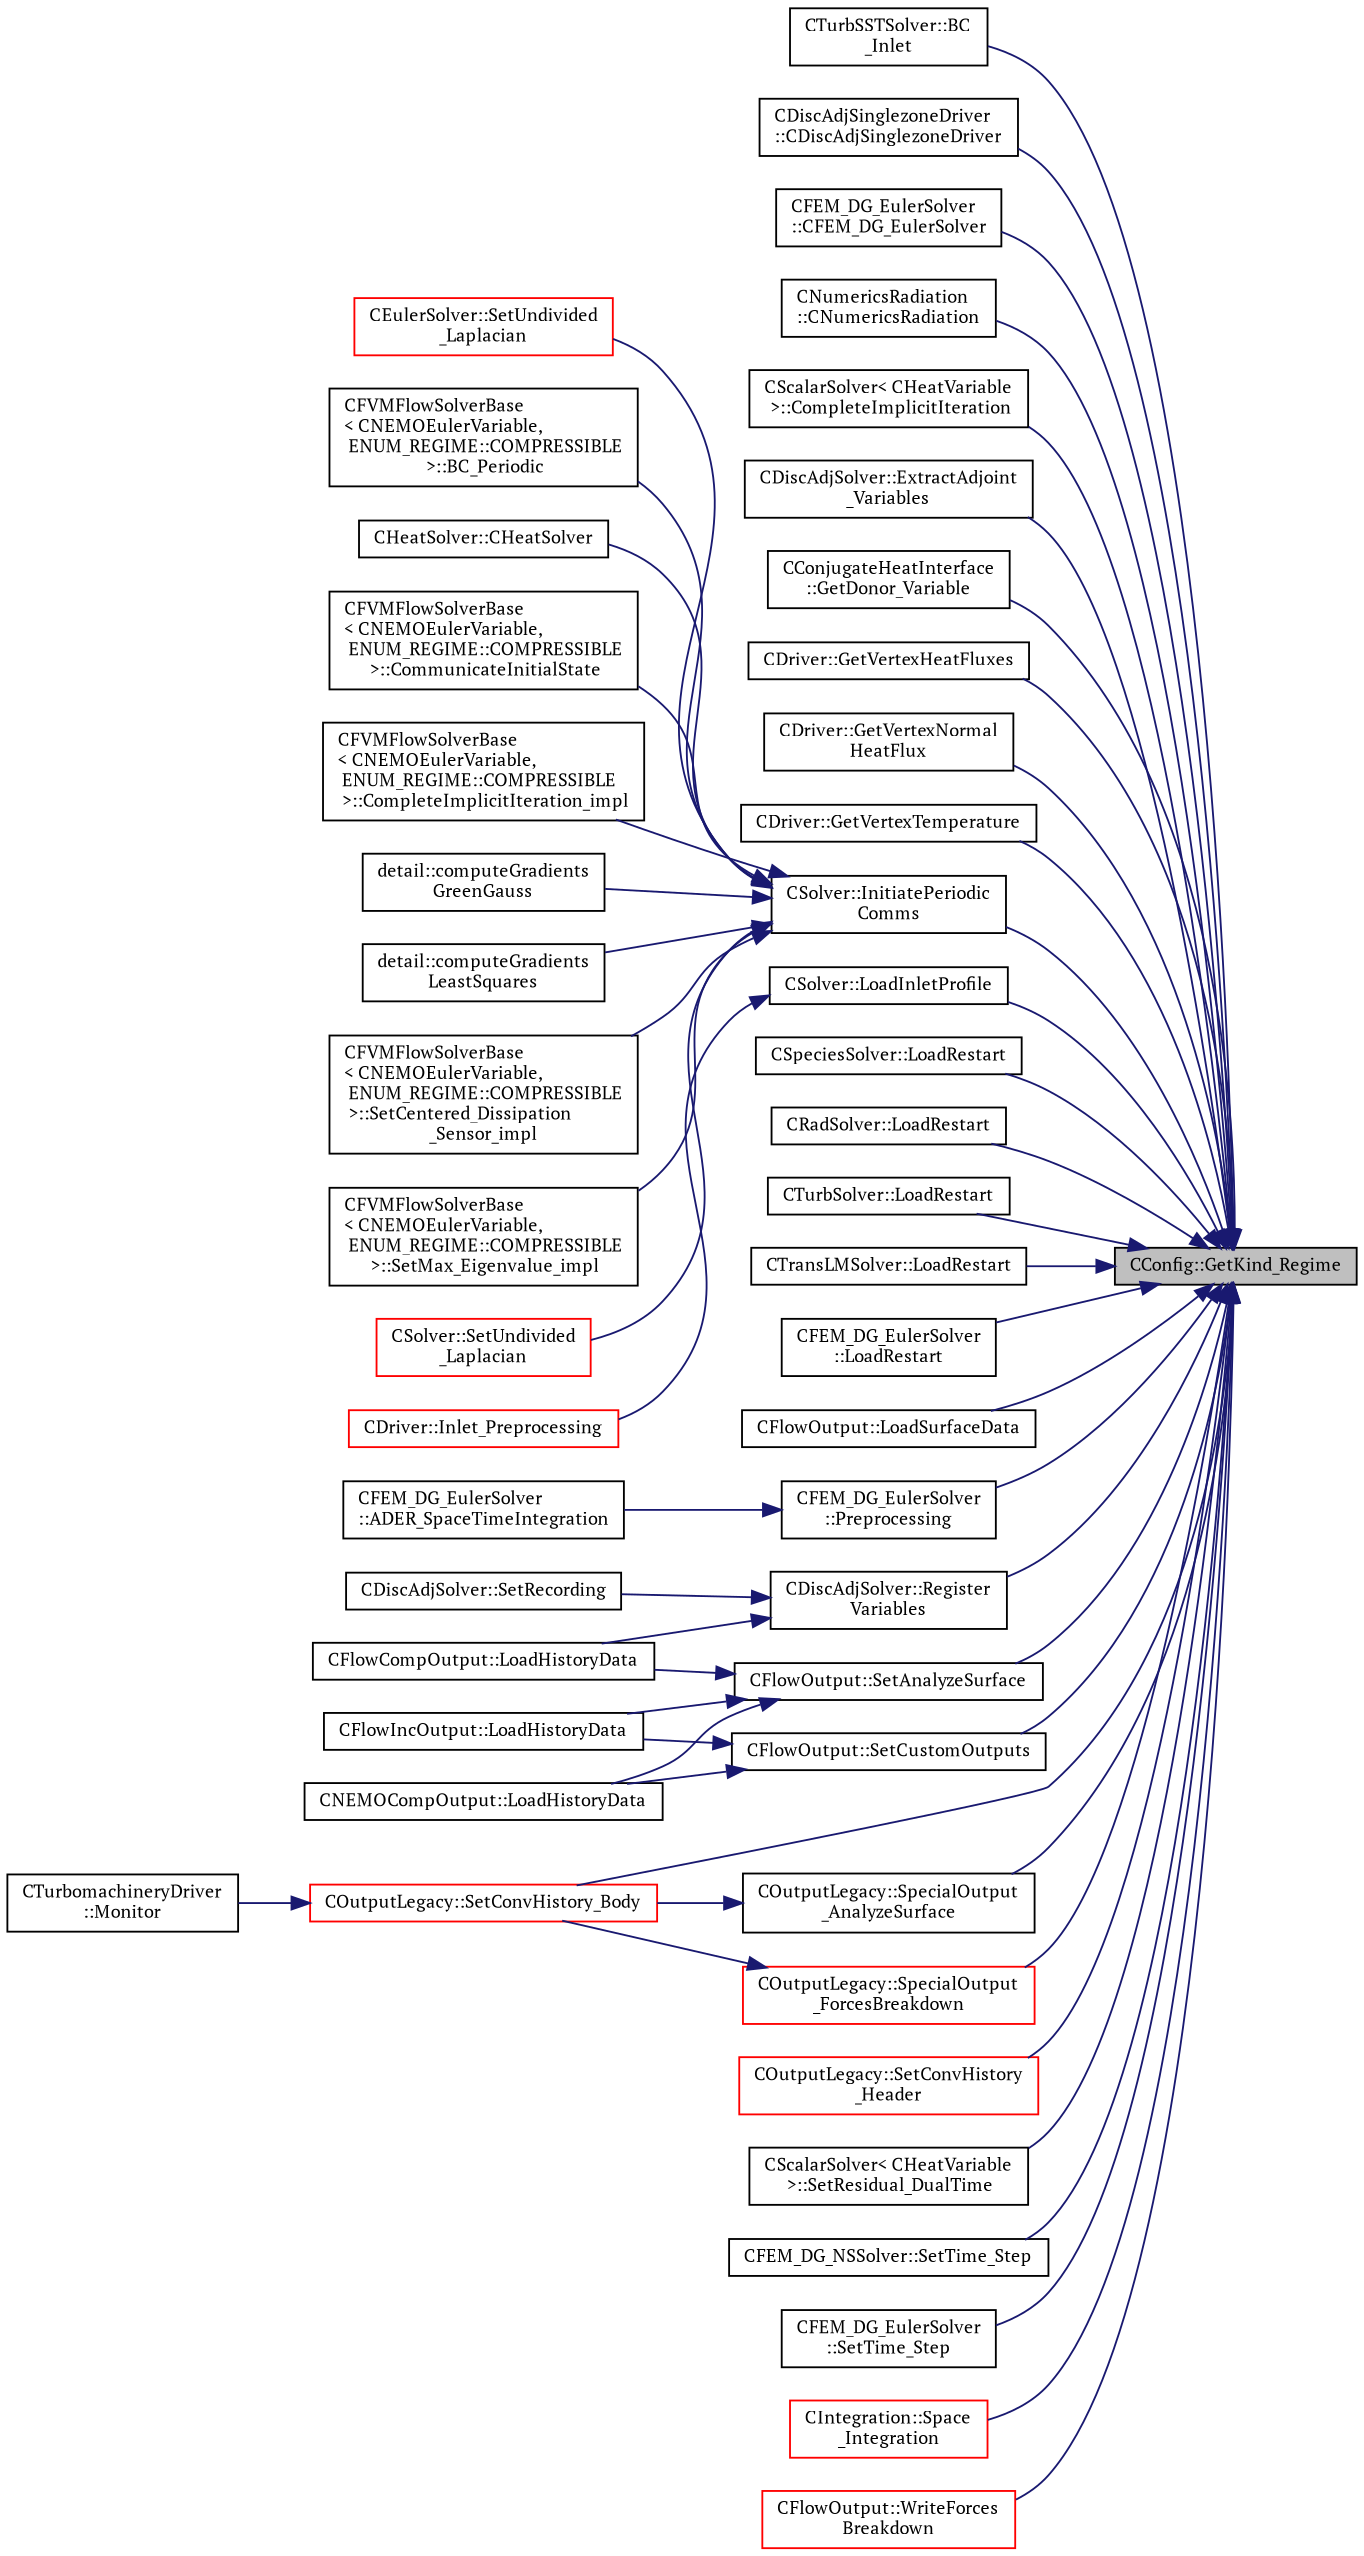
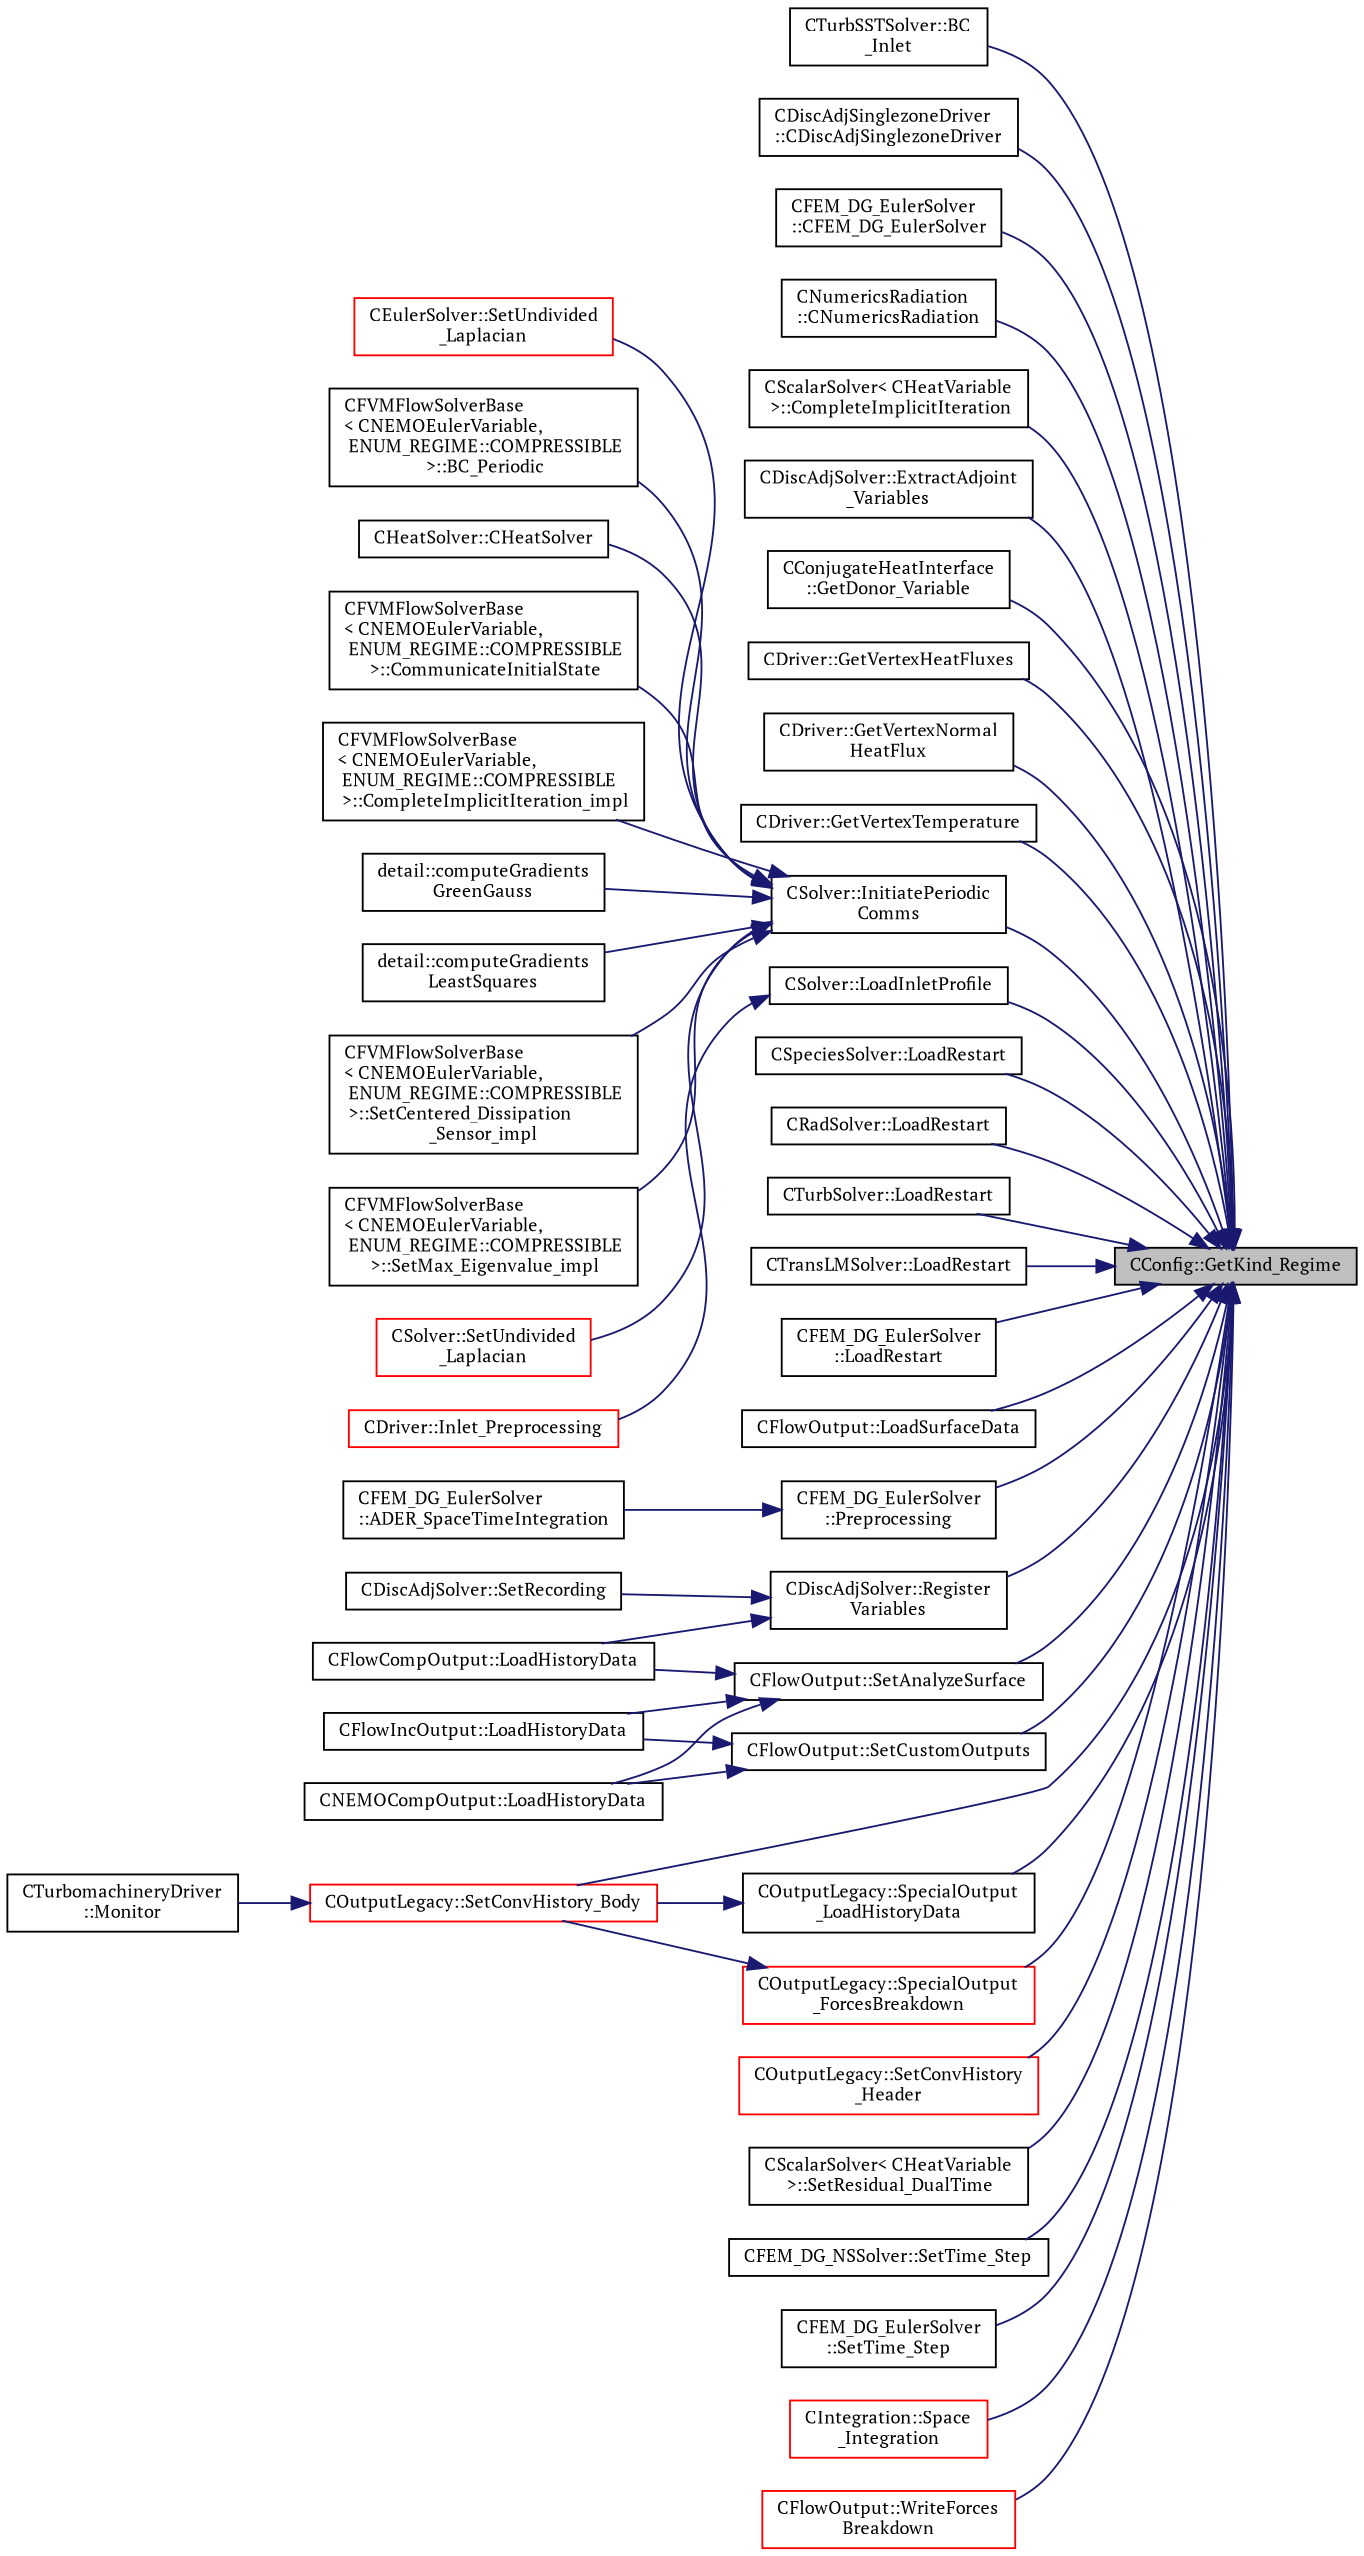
node "COutputLegacy::SpecialOutput _AnalyzeSurface": label "COutputLegacy::SpecialOutput _AnalyzeSurface" -> "COutputLegacy::SpecialOutput _LoadHistoryData"
